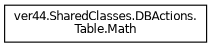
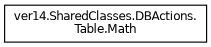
node "ver44.SharedClasses.DBActions. Table.Math": label "ver44.SharedClasses.DBActions. Table.Math" -> "ver14.SharedClasses.DBActions. Table.Math"
